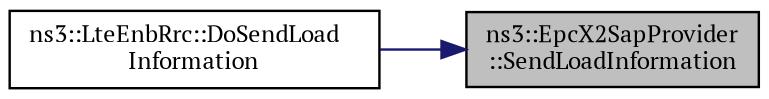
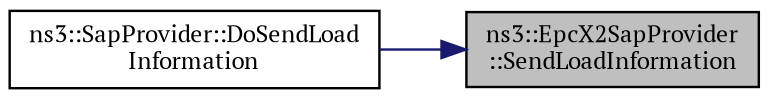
node "ns3::LteEnbRrc::DoSendLoad Information": label "ns3::LteEnbRrc::DoSendLoad Information" -> "ns3::SapProvider::DoSendLoad Information"
